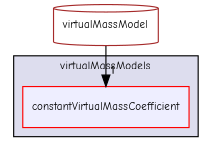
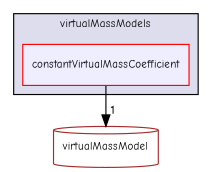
edge "virtualMassModel" -> "constantVirtualMassCoefficient": reversed
